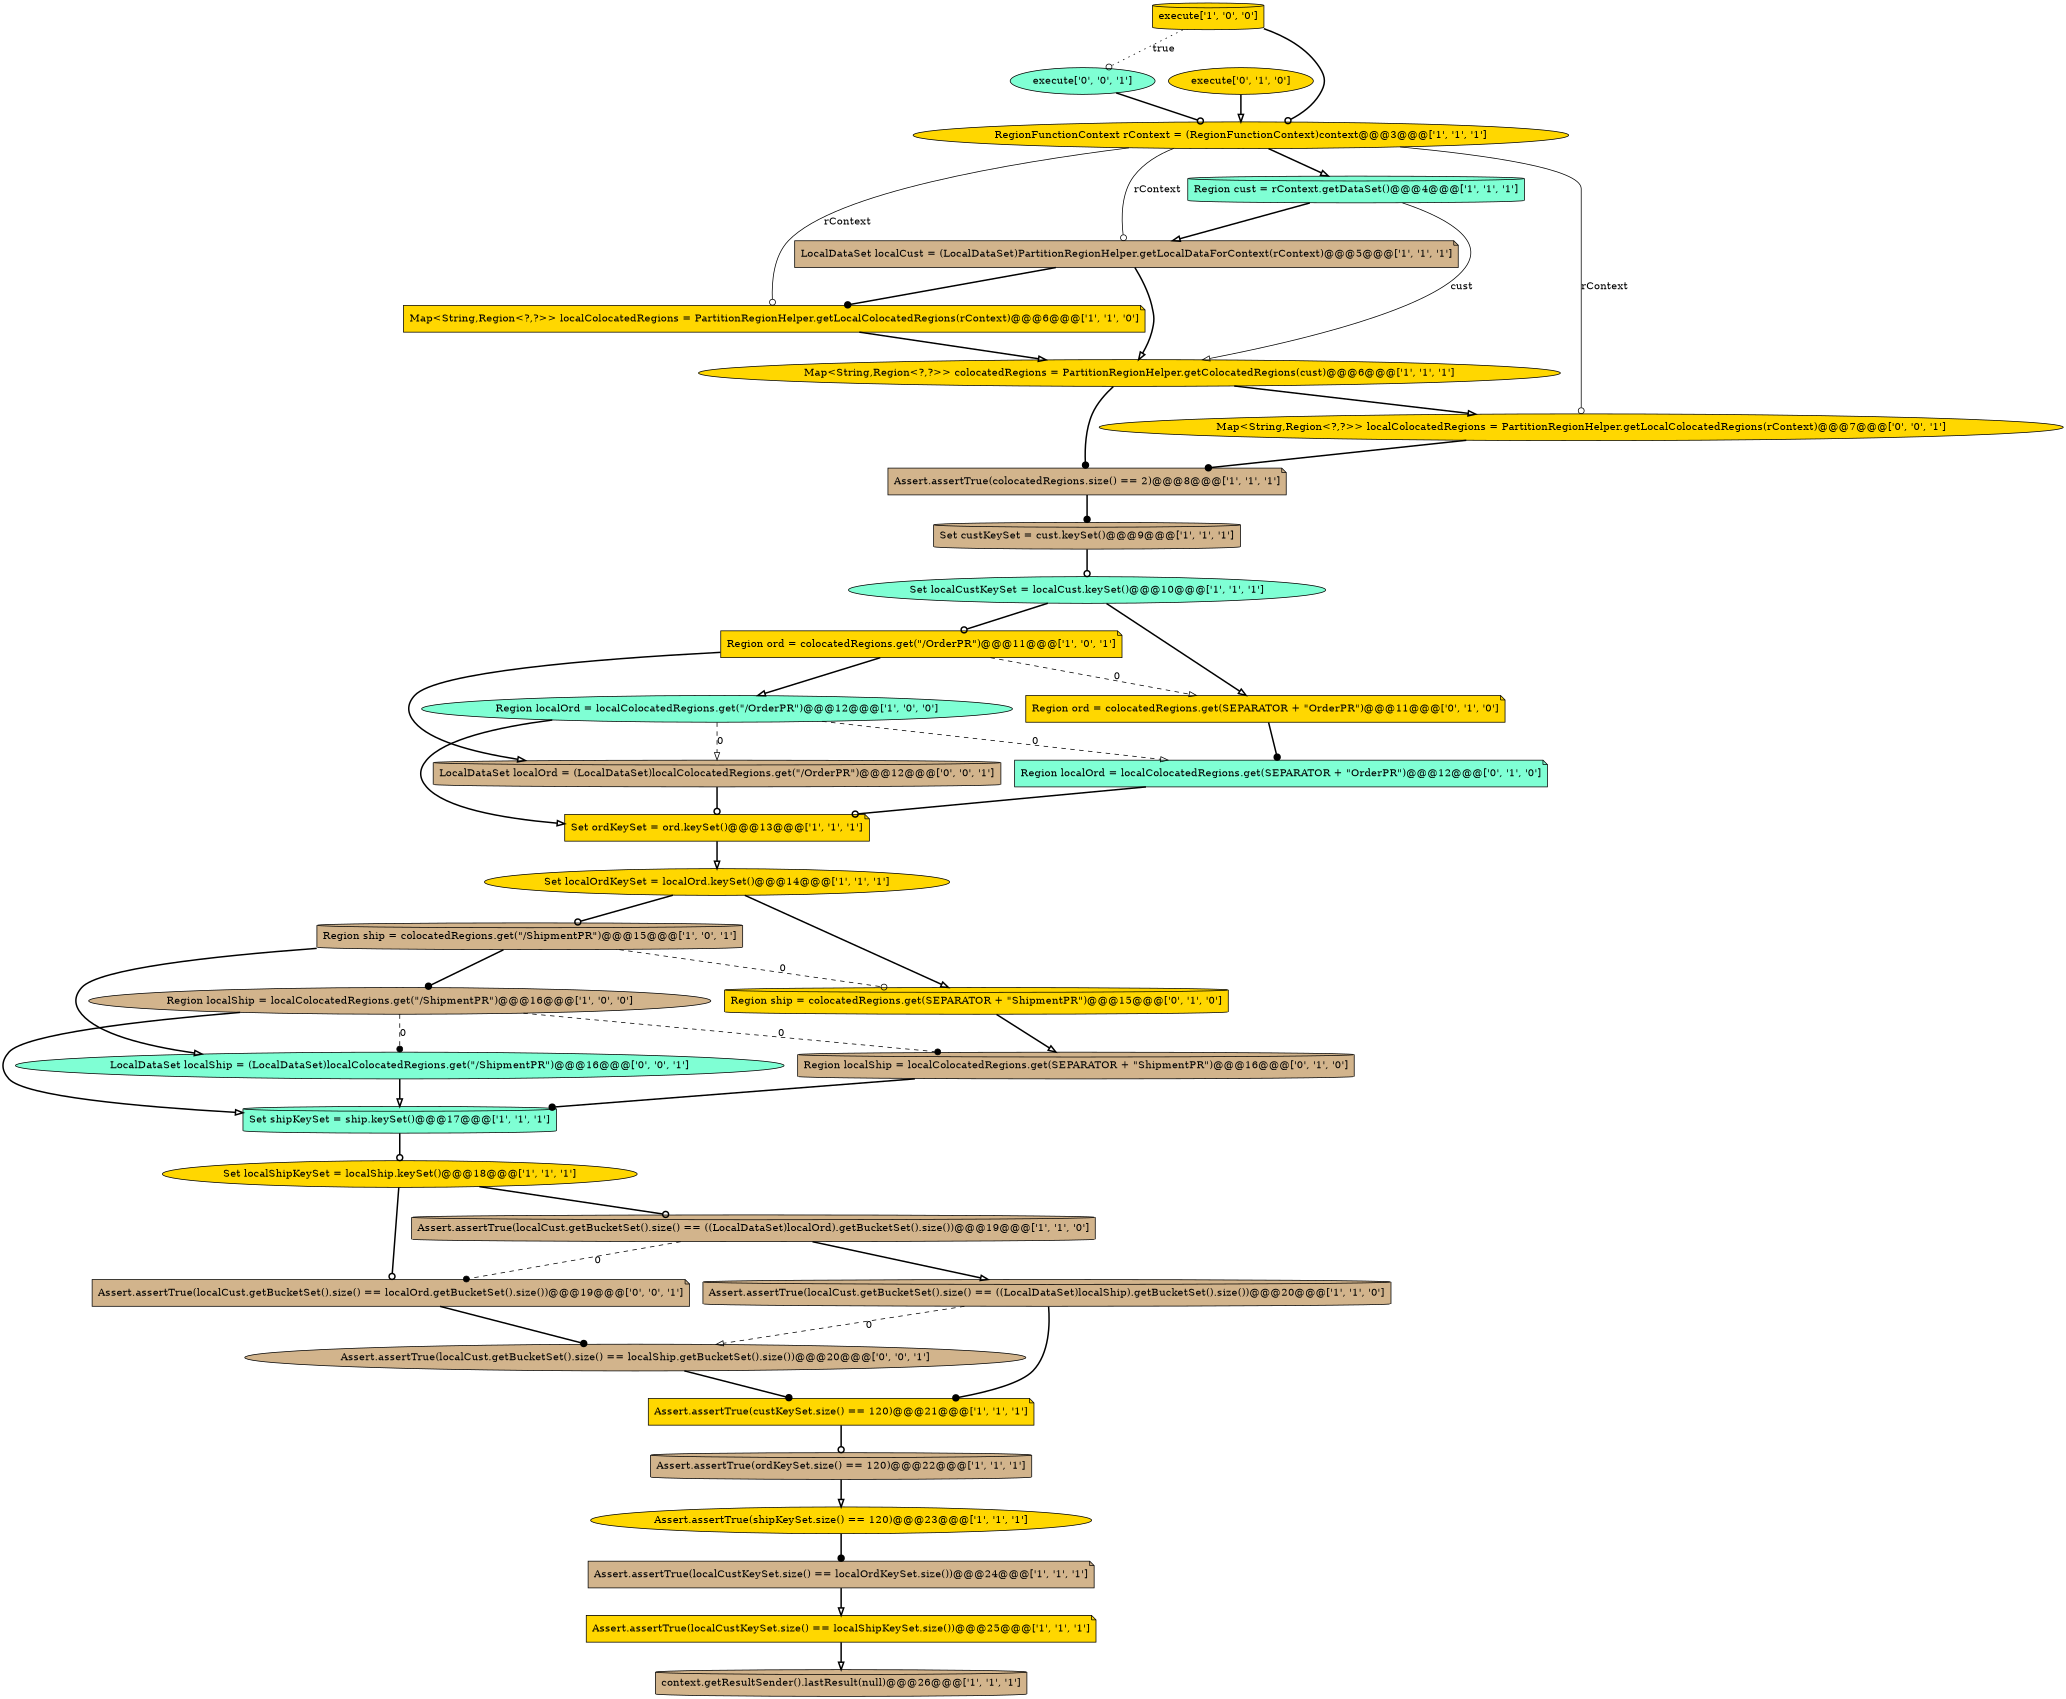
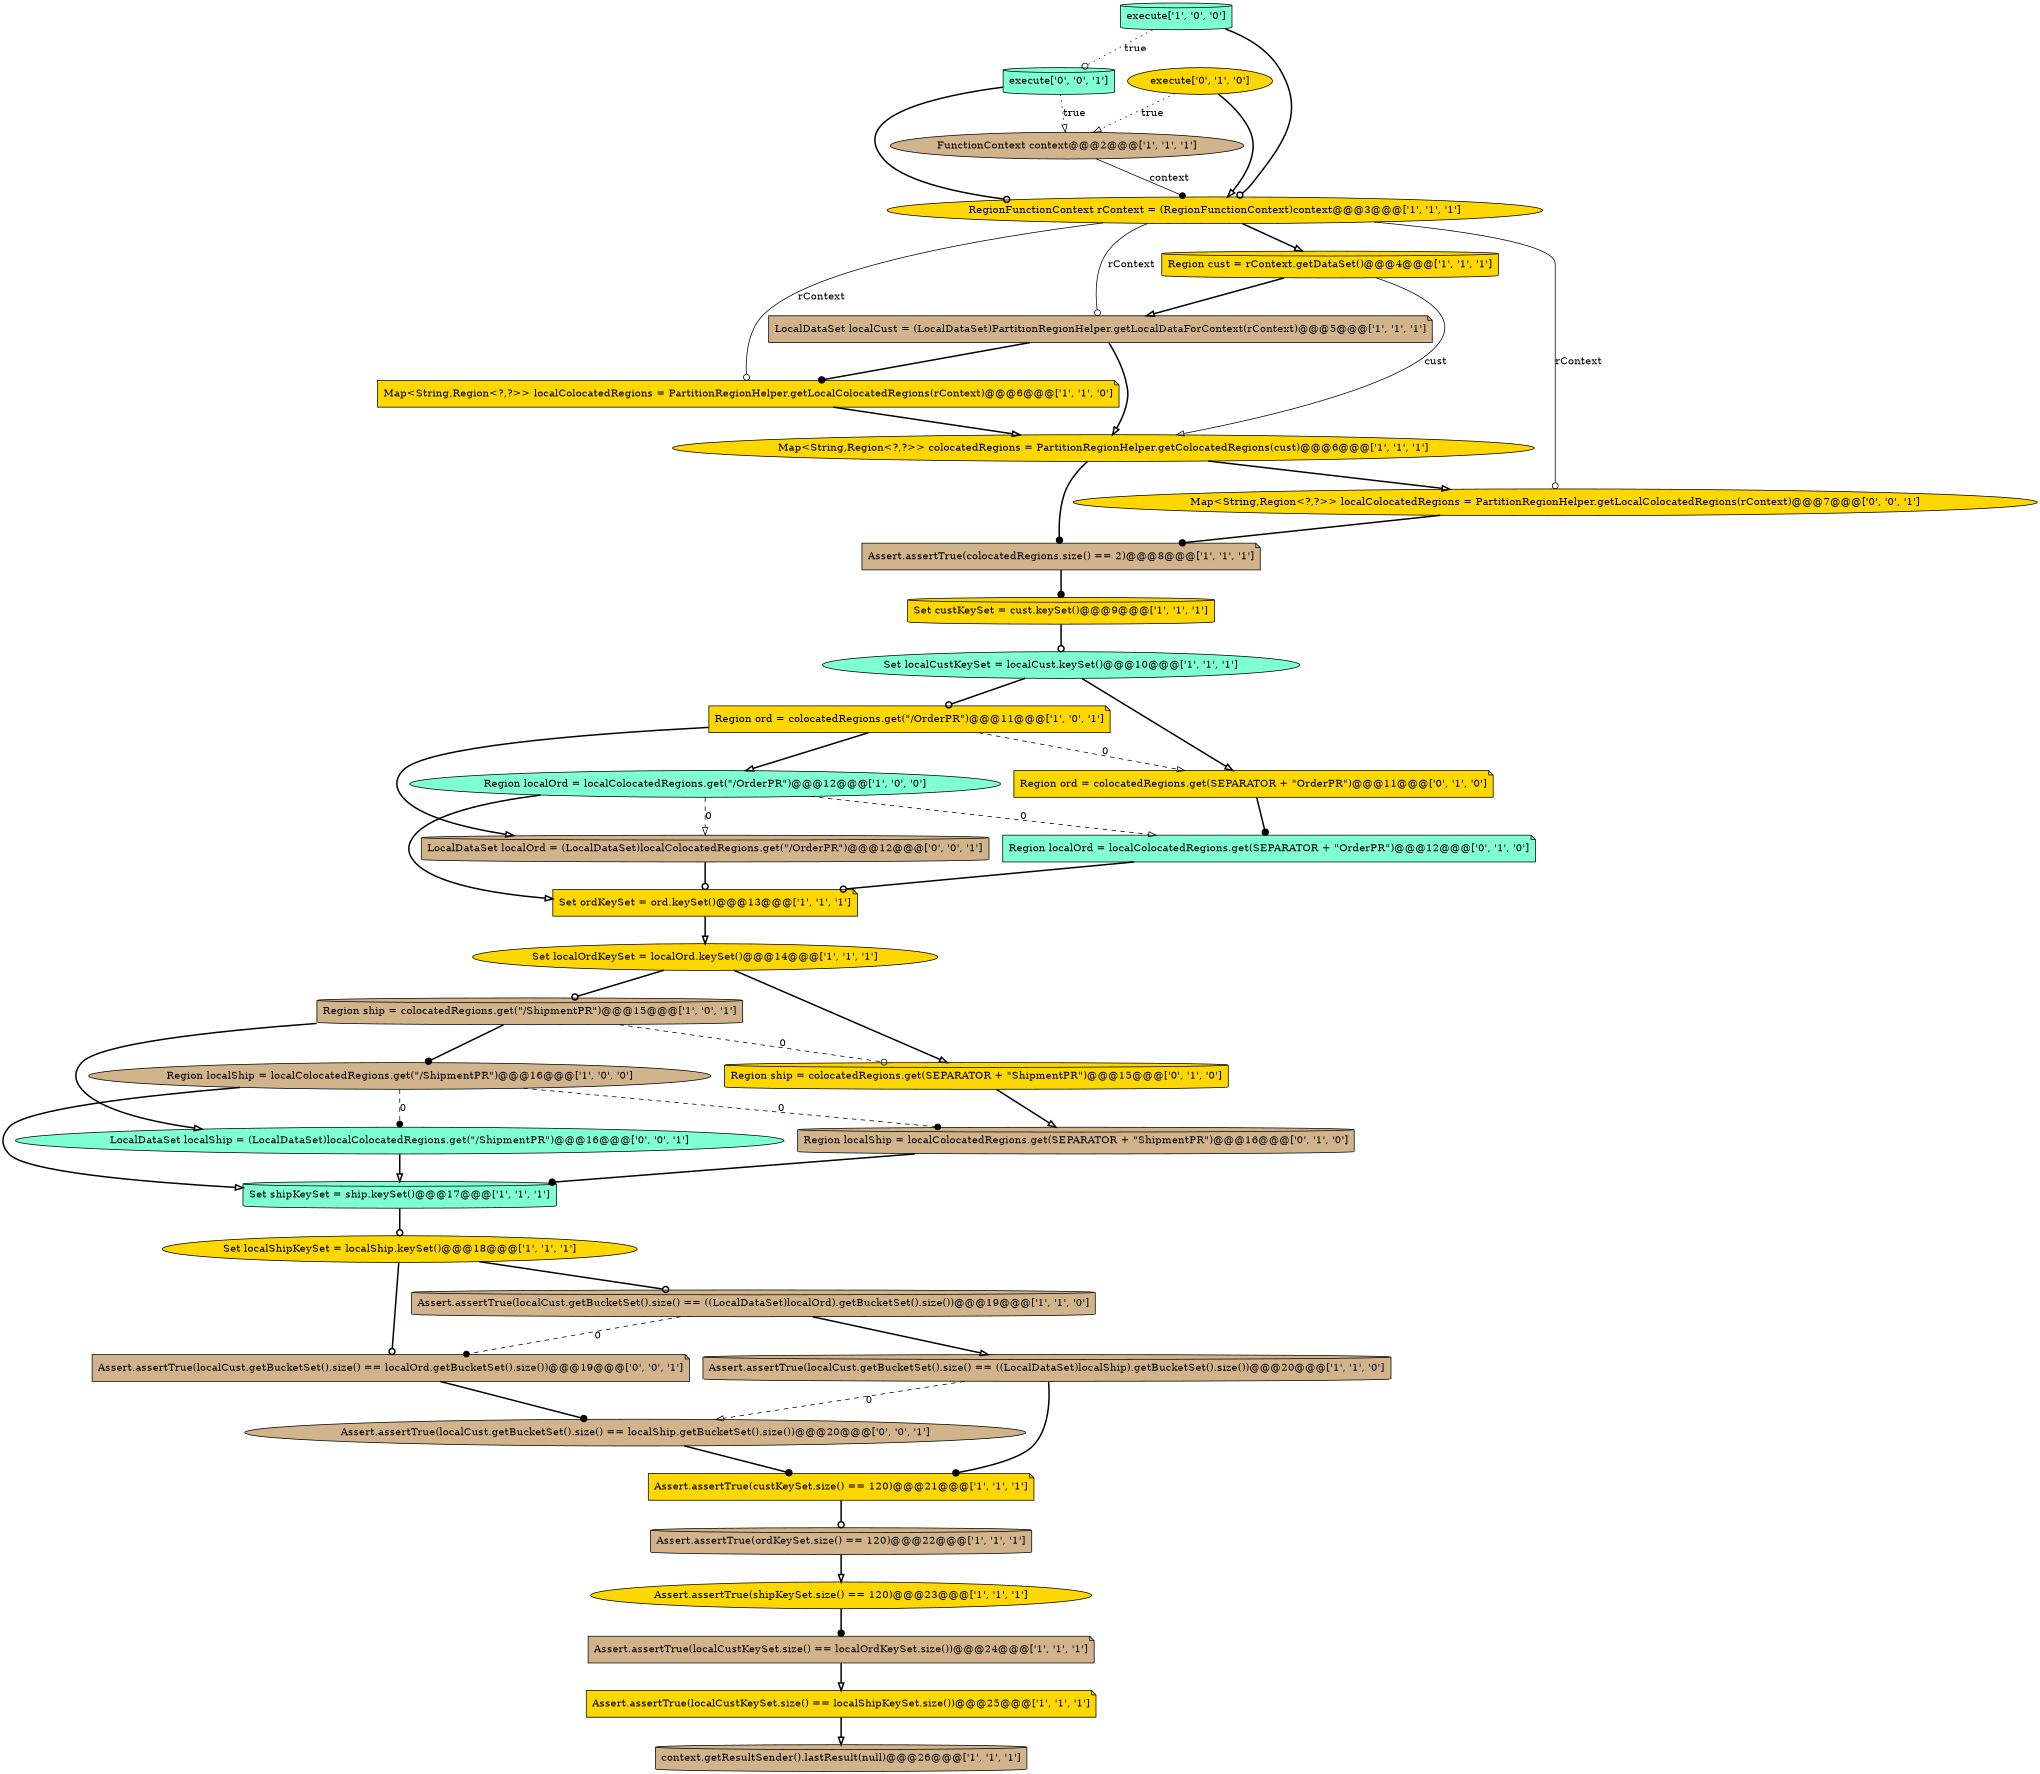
node "execute['1', '0', '0']": fillcolor gold -> aquamarine
node "execute['0', '0', '1']": shape ellipse -> cylinder
node "FunctionContext context@@@2@@@['1', '1', '1']": added
node "Region cust = rContext.getDataSet()@@@4@@@['1', '1', '1']": fillcolor aquamarine -> gold
node "Set custKeySet = cust.keySet()@@@9@@@['1', '1', '1']": fillcolor tan -> gold
